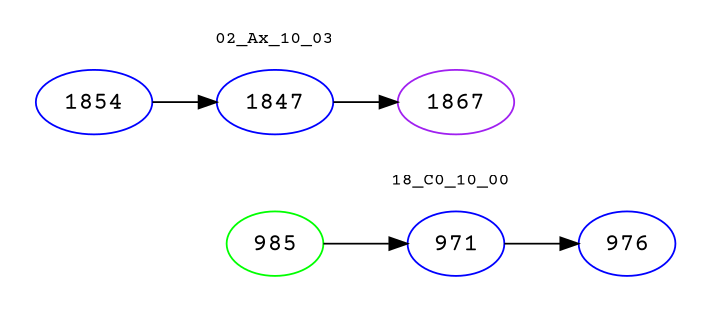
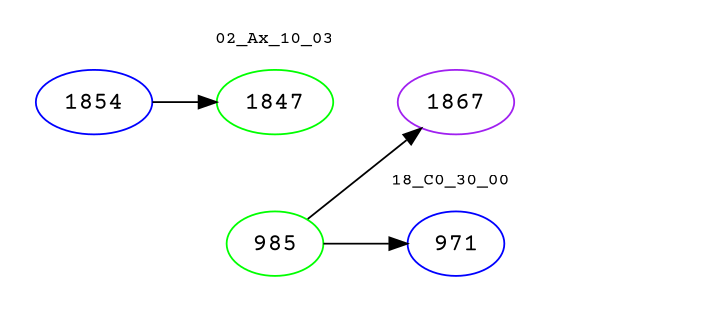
node "1847": color blue -> green
edge "1847" -> "1867": now "985" -> "1867"
cluster "18_C0_10_00": label "18_C0_10_00" -> "18_C0_30_00"
node "976": removed
